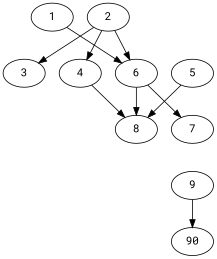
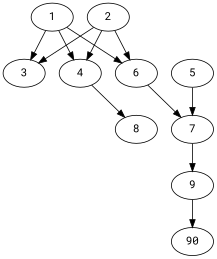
edge "1" -> "4": added
edge "1" -> "3": added
edge "6" -> "8": removed
edge "5" -> "8": now "5" -> "7"
edge "7" -> "9": added
